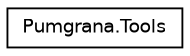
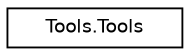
node "Pumgrana.Tools": label "Pumgrana.Tools" -> "Tools.Tools"
